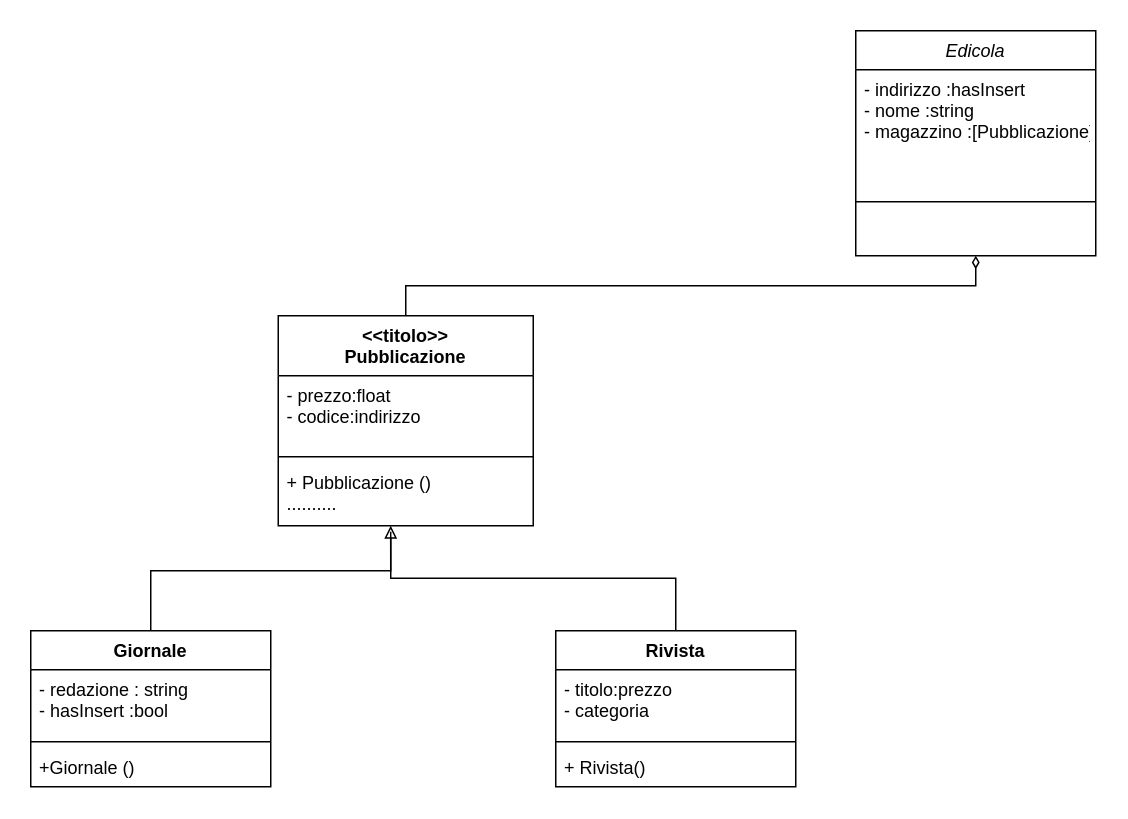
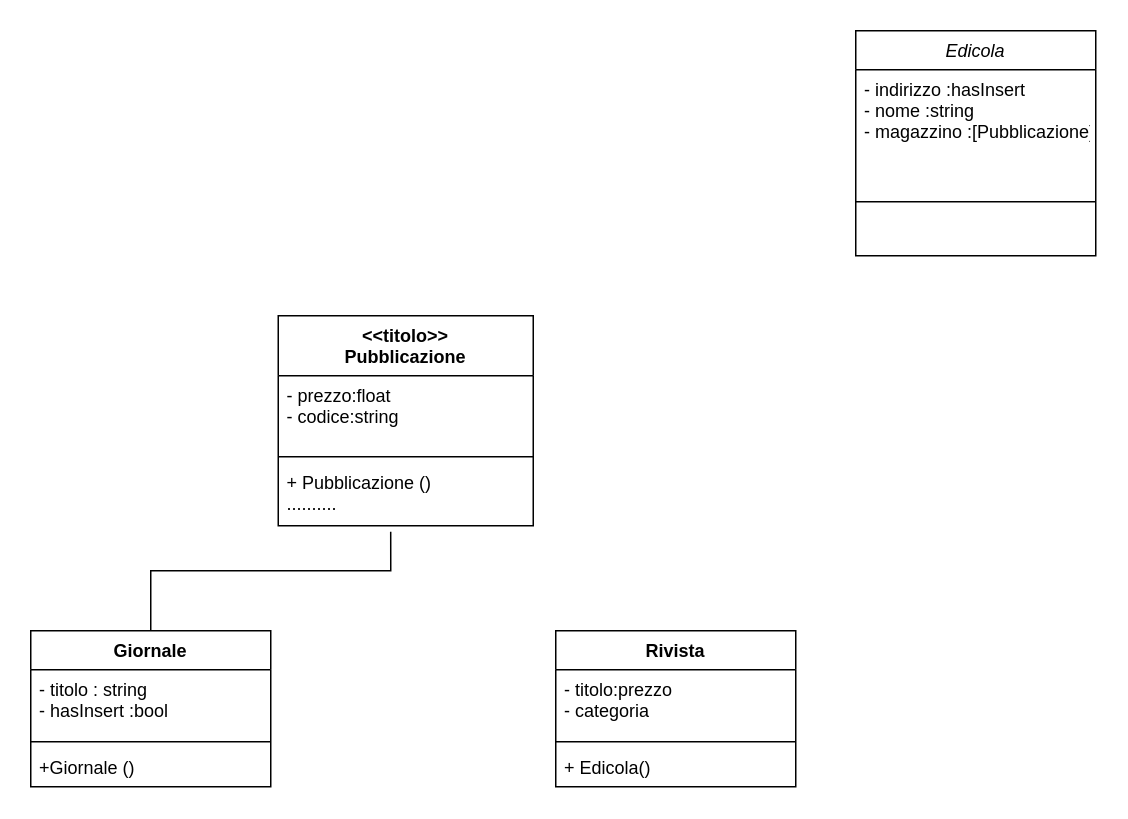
edge "<<titolo>> Pubblicazione" -> "Edicola": removed
node "- prezzo:float - codice:indirizzo": label "- prezzo:float - codice:indirizzo" -> "- prezzo:float - codice:string"
edge "Rivista" -> "+ Pubblicazione () ..........": removed
node "- redazione : string - hasInsert :bool": label "- redazione : string - hasInsert :bool" -> "- titolo : string - hasInsert :bool"
node "+ Rivista()": label "+ Rivista()" -> "+ Edicola()"
